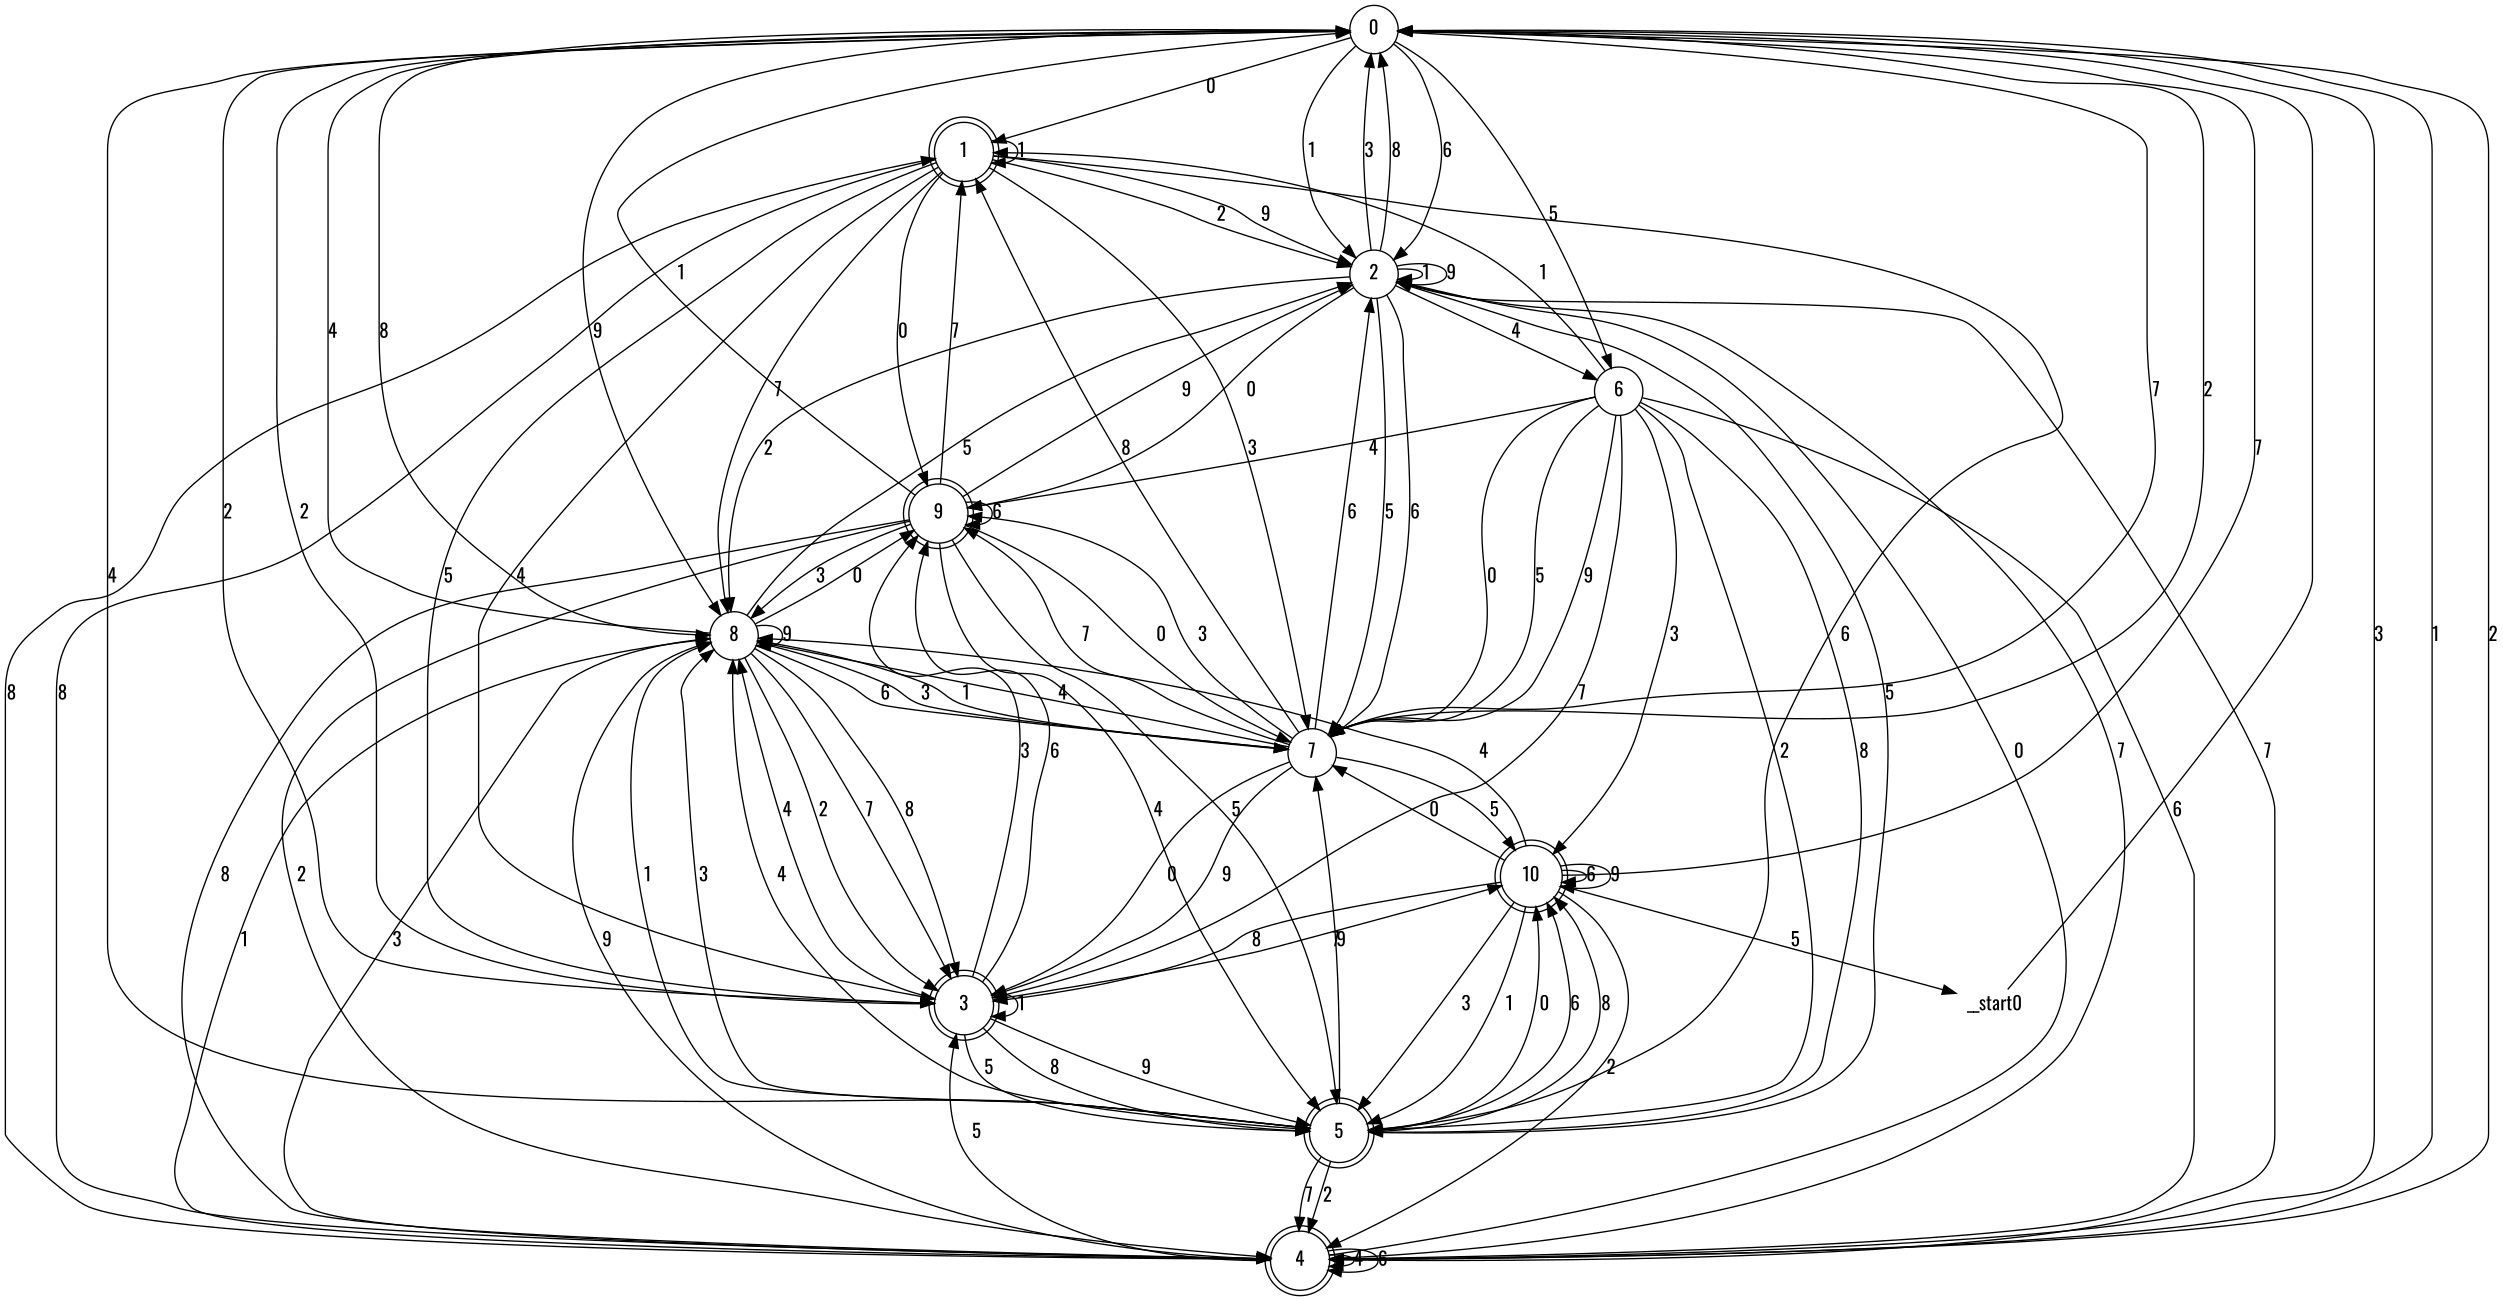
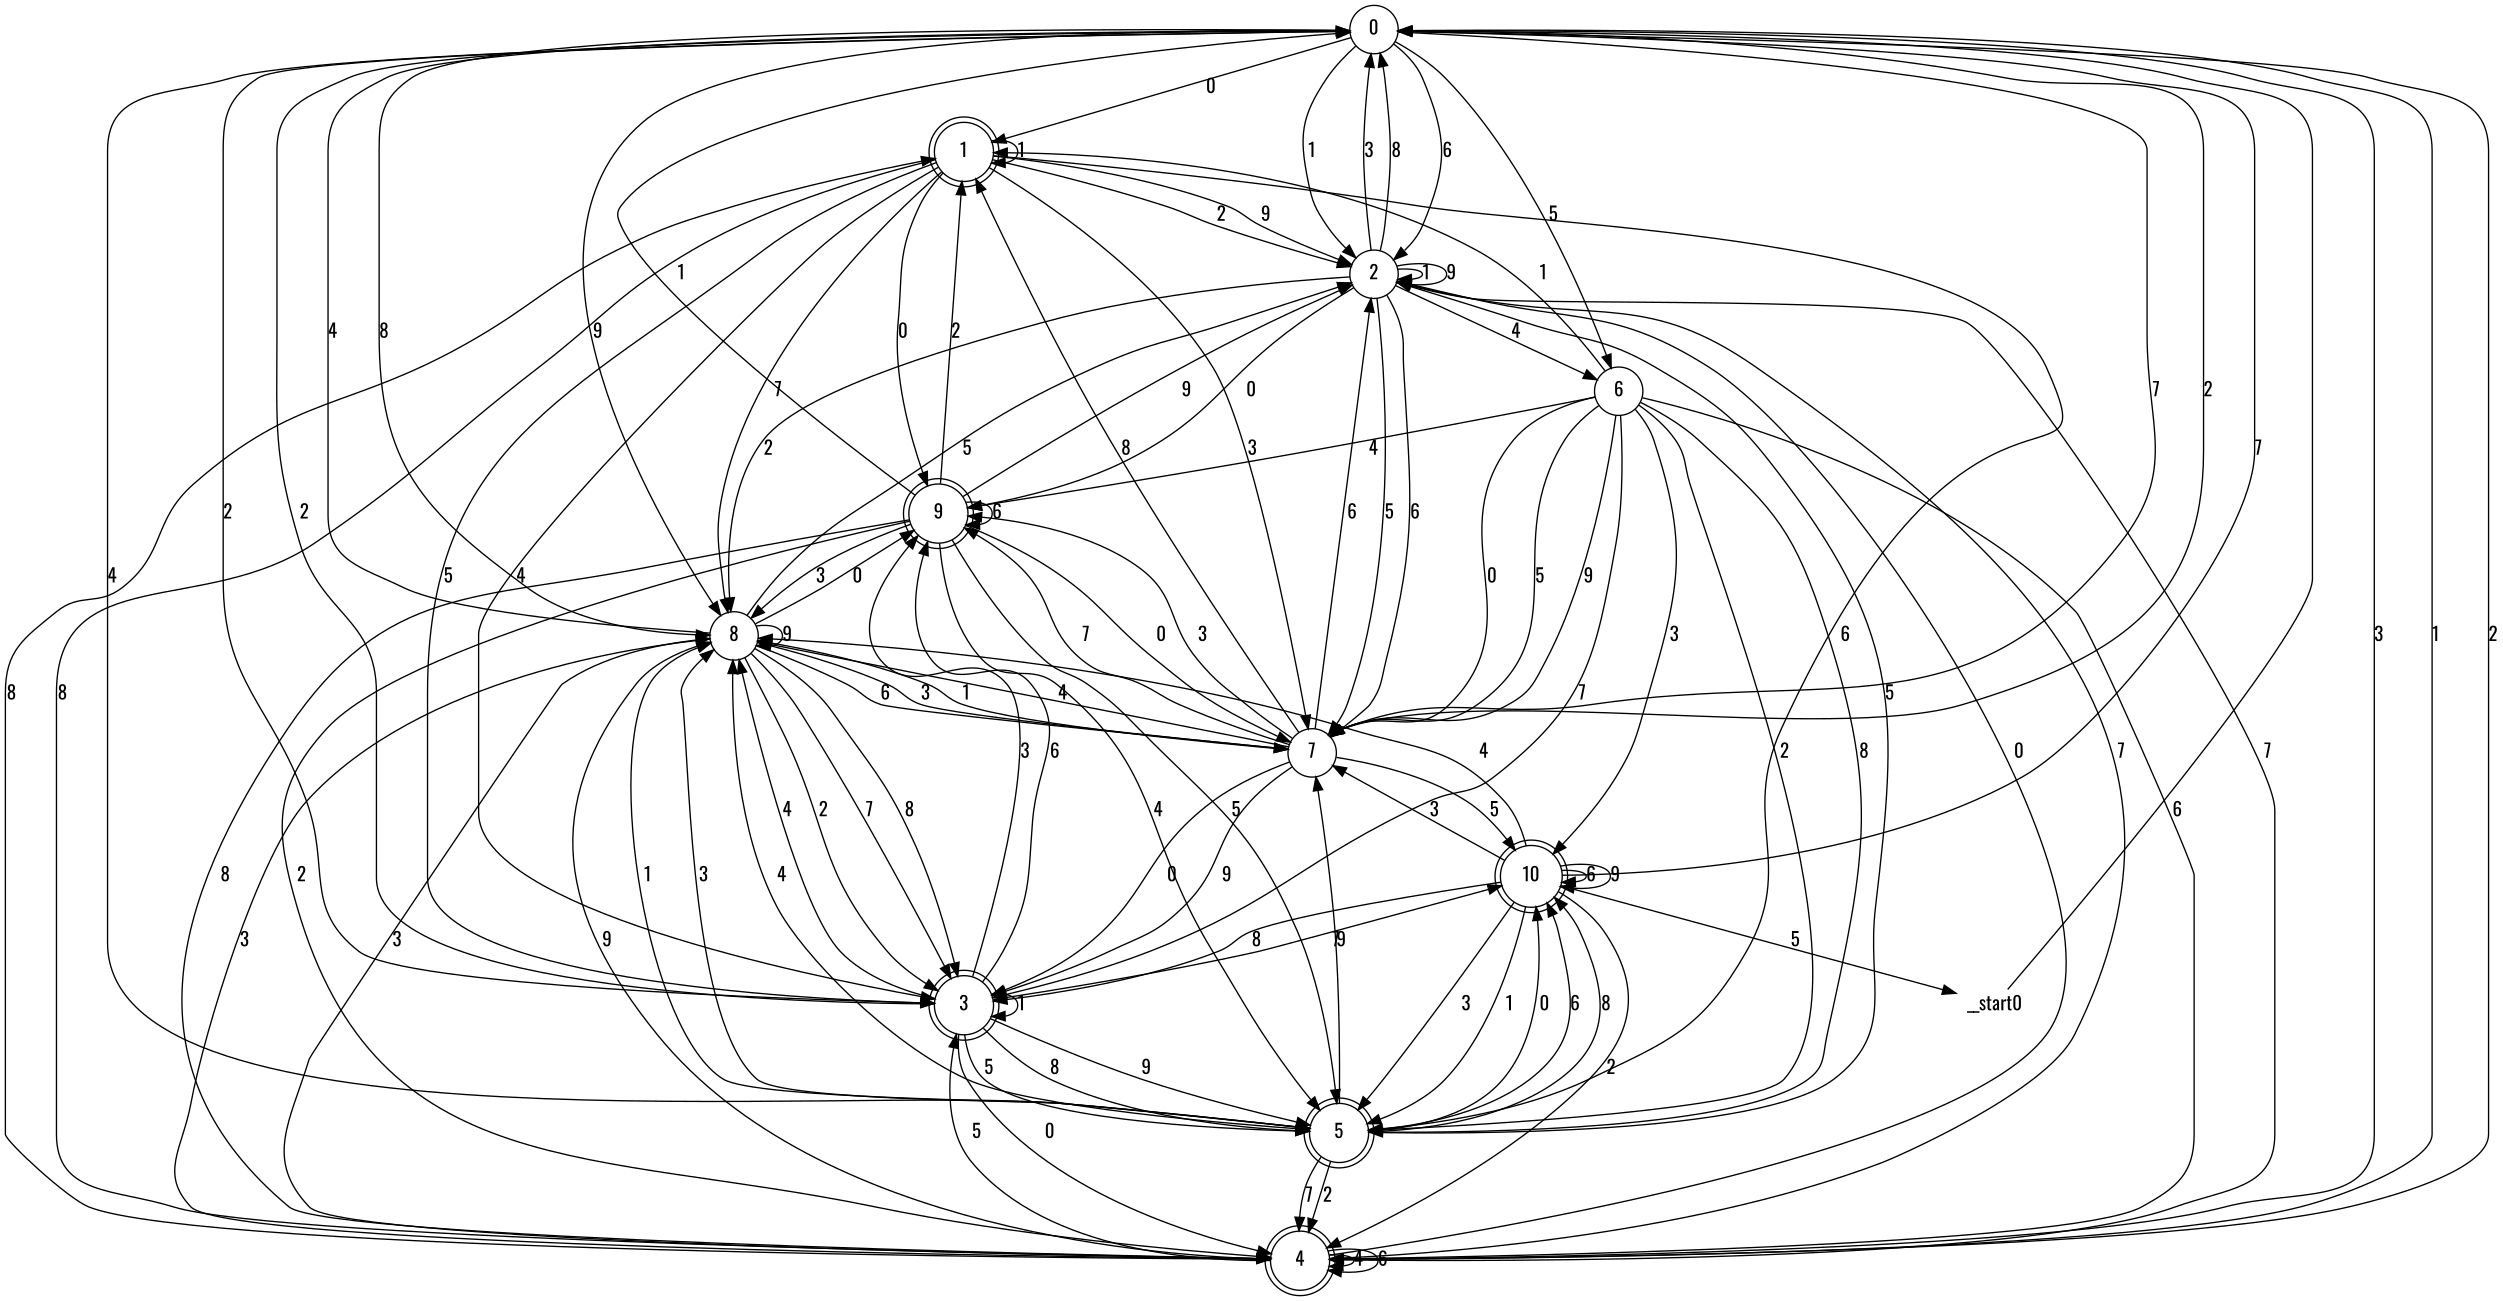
edge "9" -> "1": label "7" -> "2"
edge "10" -> "7": label "0" -> "3"
edge "8" -> "4": label "1" -> "3"
edge "3" -> "4": added, label "0"
